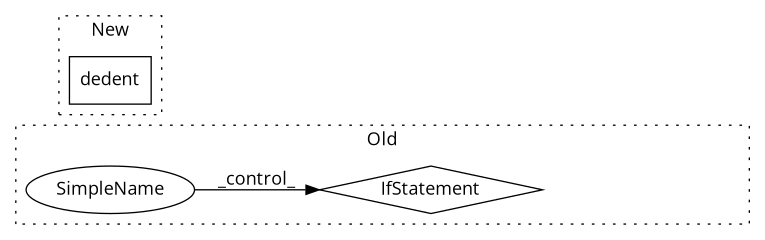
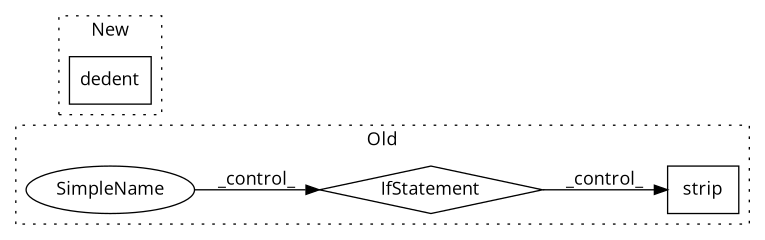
node "strip": added
